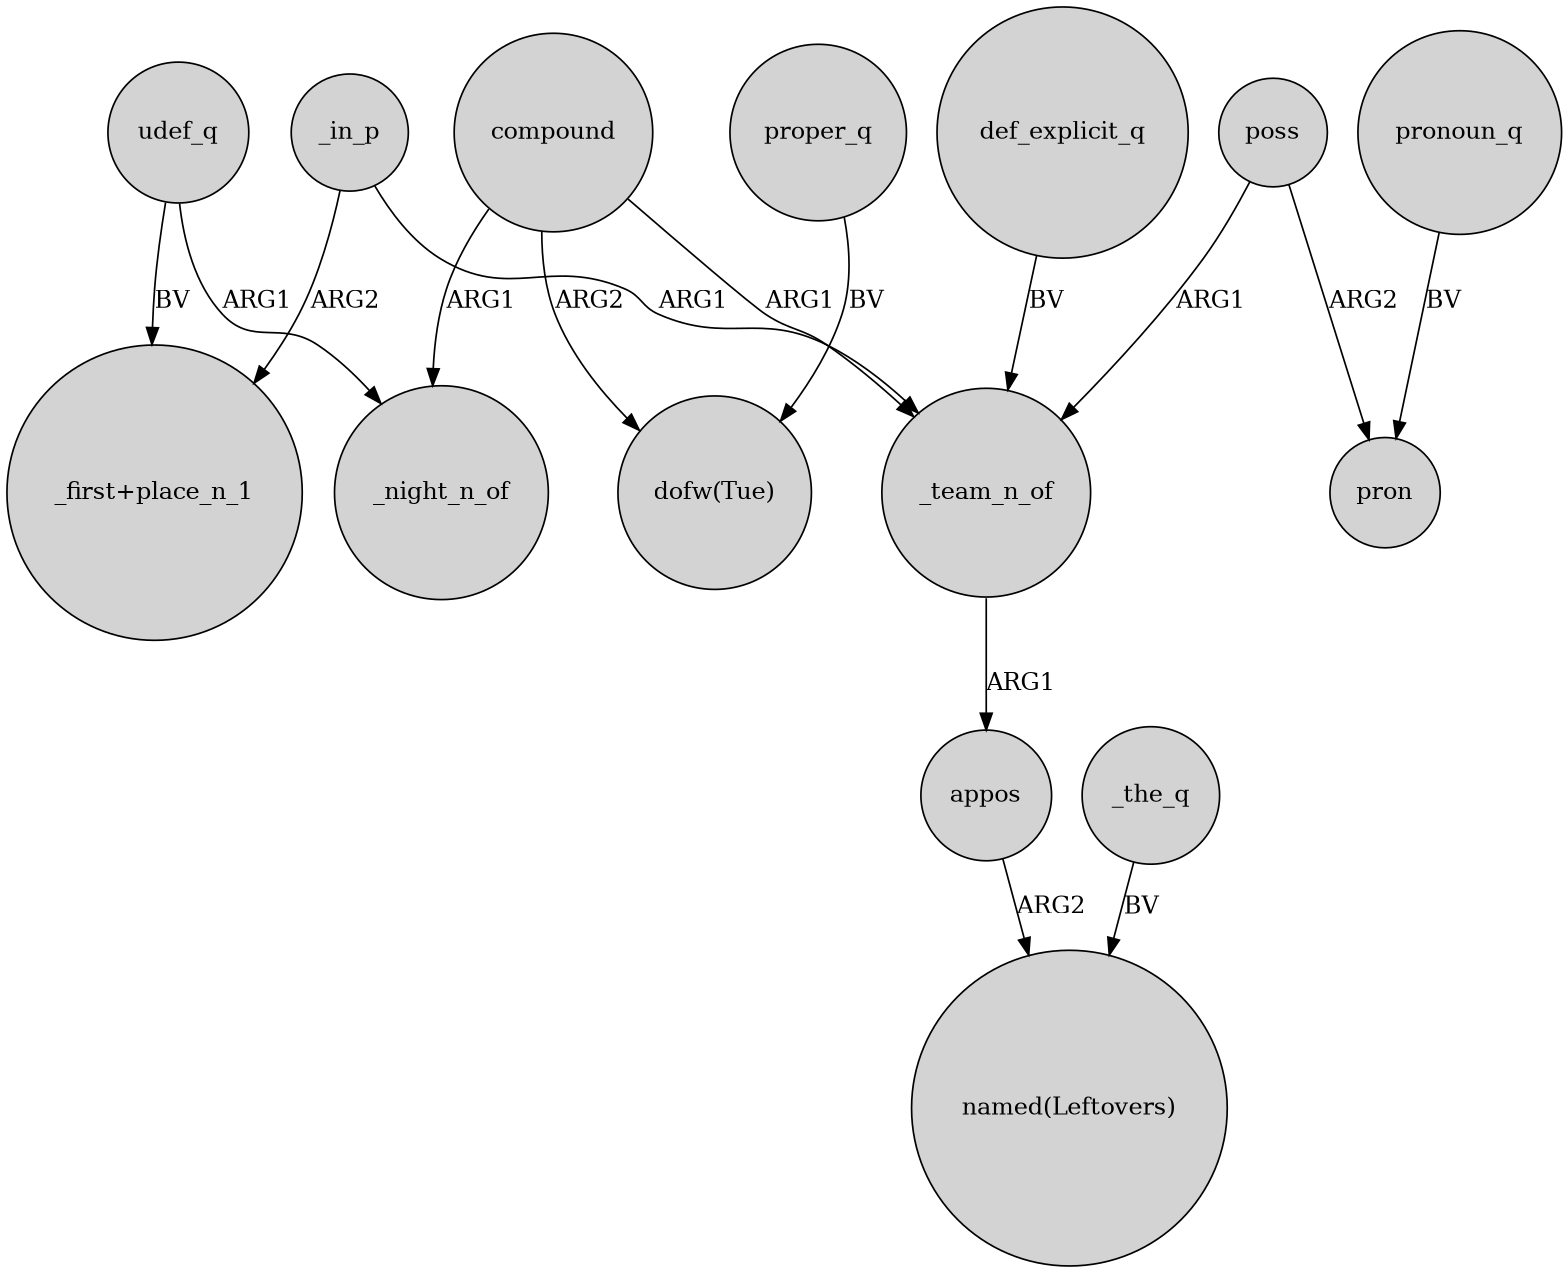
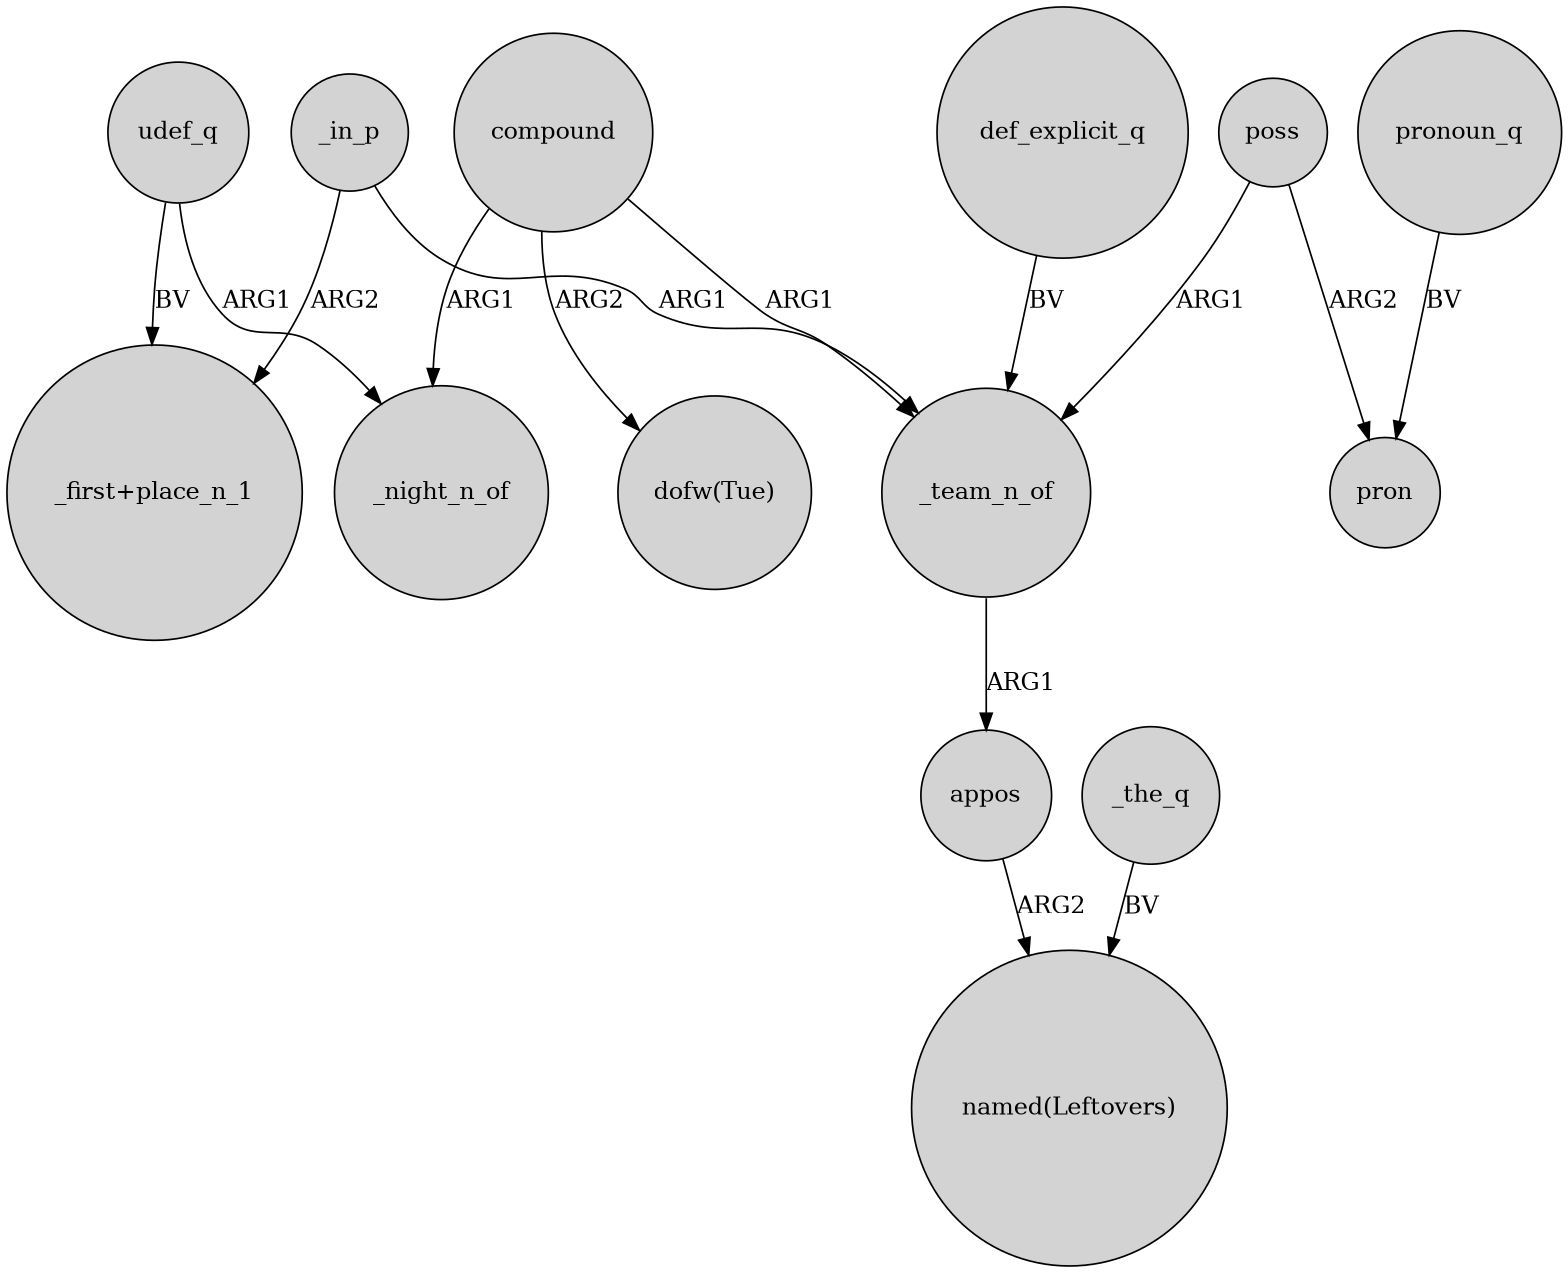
node "proper_q": removed
